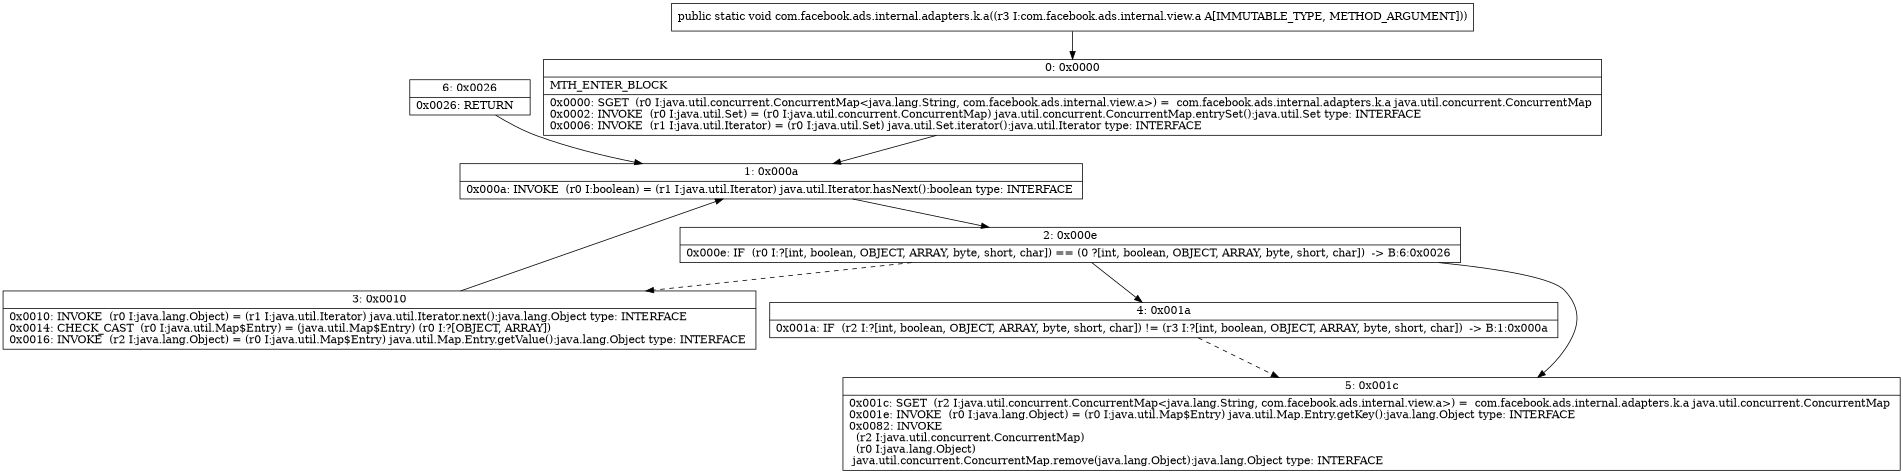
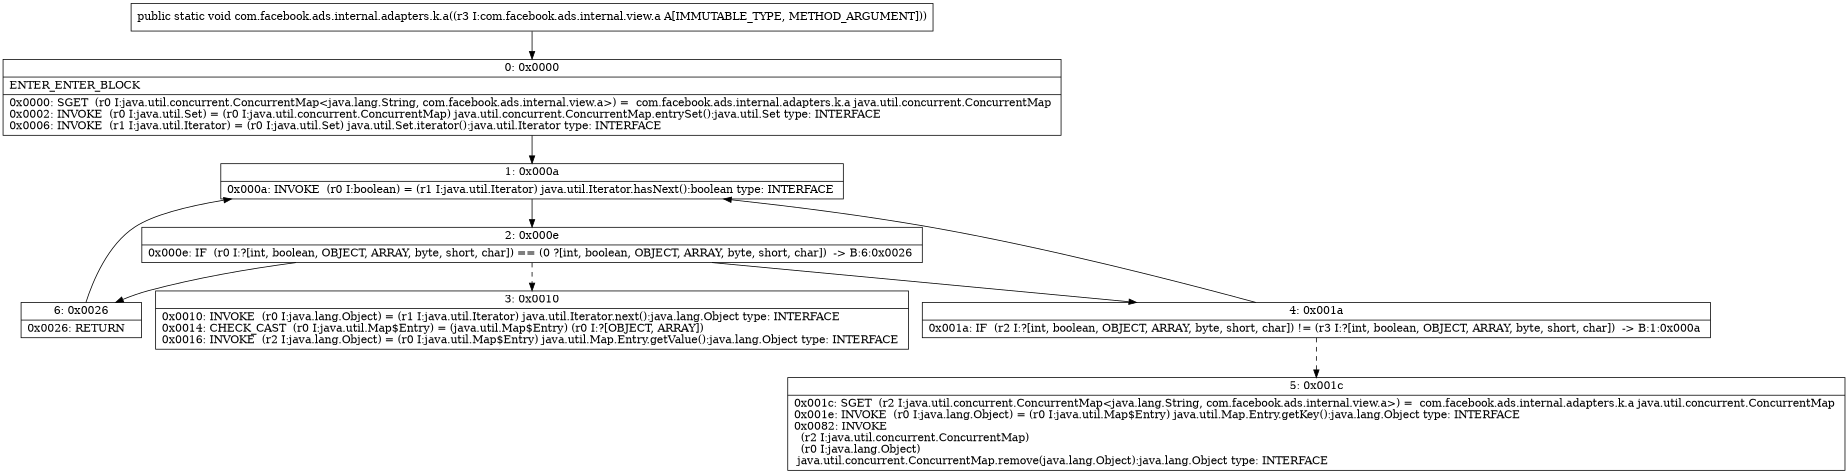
node "0: 0x0000": text "MTH_ENTER_BLOCK" -> "ENTER_ENTER_BLOCK"
edge "3: 0x0010" -> "1: 0x000a": now "4: 0x001a" -> "1: 0x000a"
edge "2: 0x000e" -> "5: 0x001c": now "2: 0x000e" -> "6: 0x0026"
